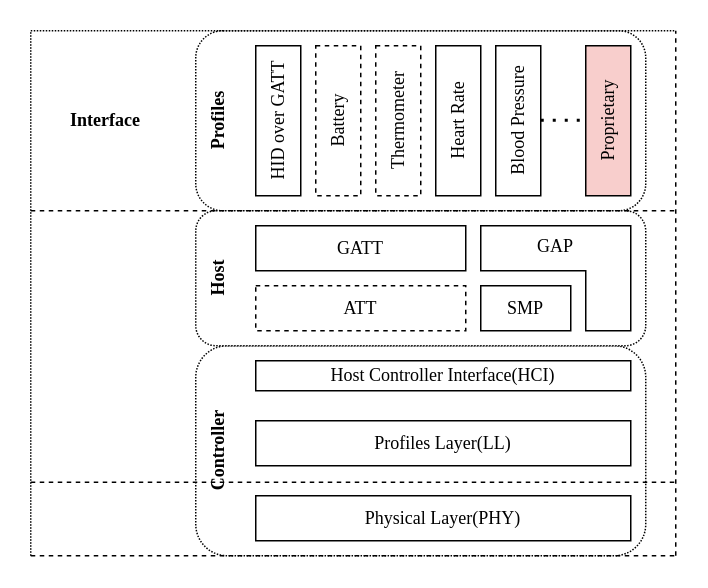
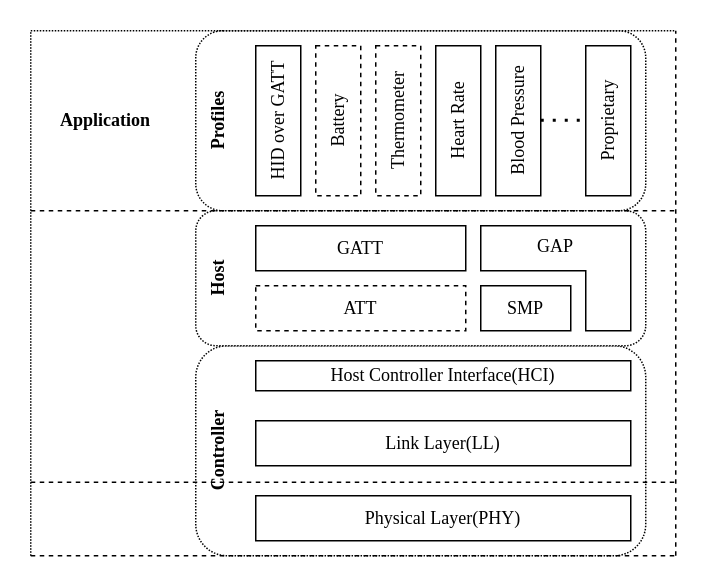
node "Interface": label "Interface" -> "Application"
node "Proprietary": fillcolor #f8cecc -> #ffffff
node "Profiles Layer(LL)": label "Profiles Layer(LL)" -> "Link Layer(LL)"
